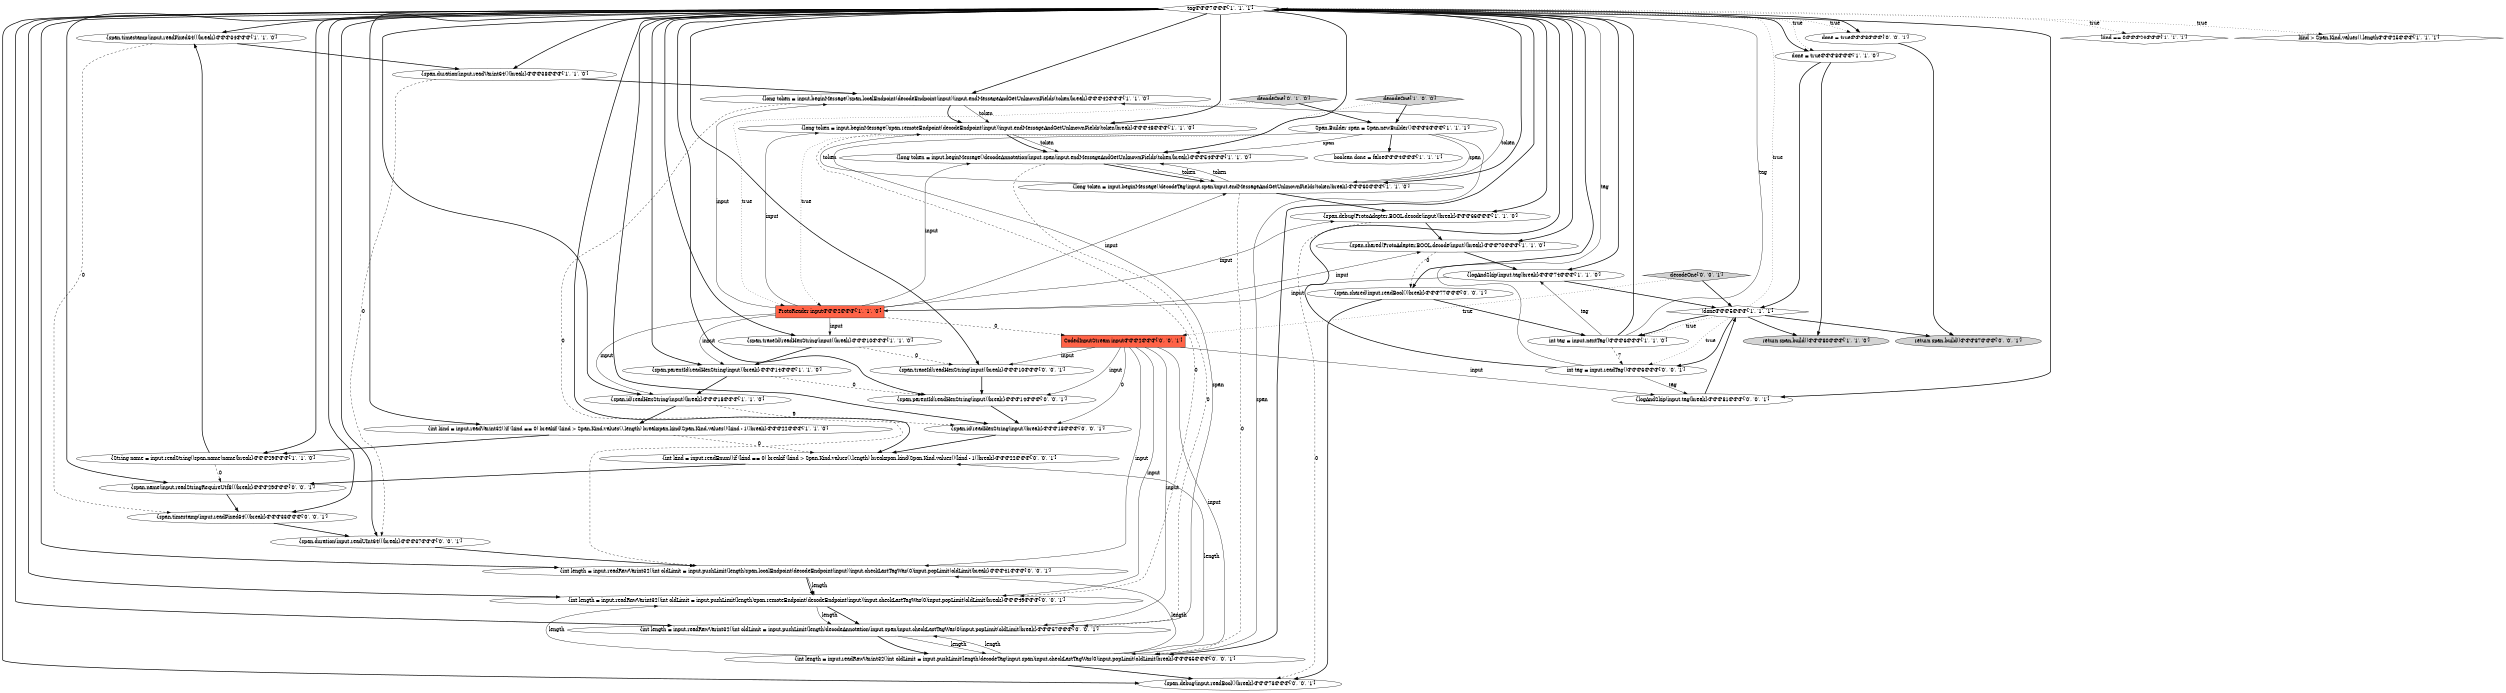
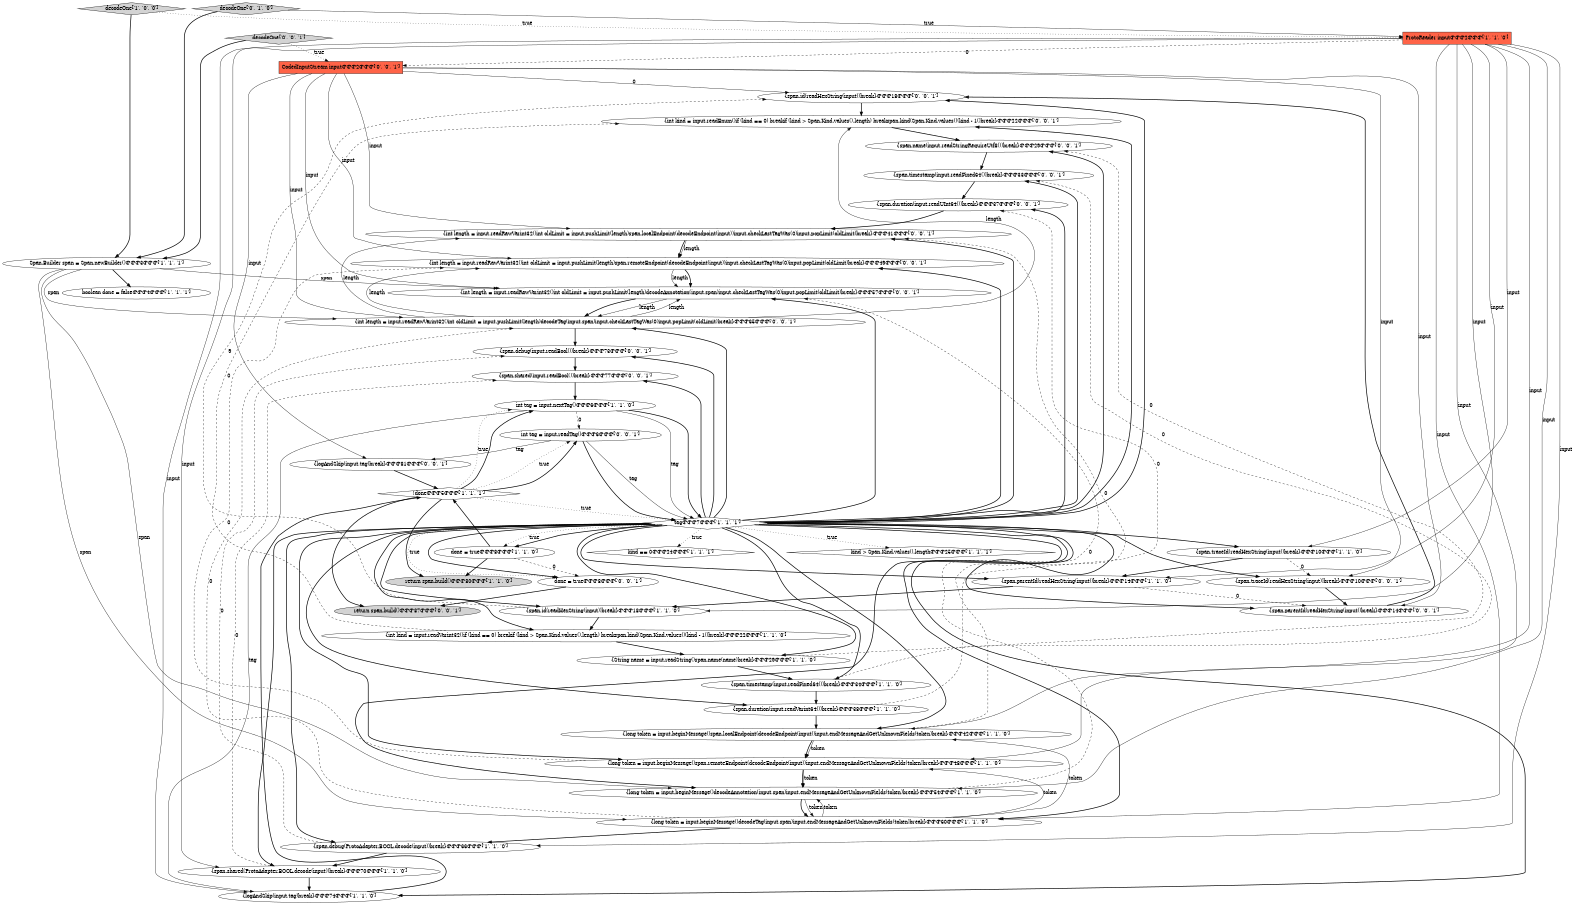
edge "tag@@@7@@@['1', '1', '1']" -> "{logAndSkip(input,tag)break}@@@81@@@['0', '0', '1']": removed
edge "decodeOne['0', '1', '0']" -> "ProtoReader input@@@2@@@['1', '1', '0']": style dotted -> solid
edge "decodeOne['0', '0', '1']" -> "!done@@@5@@@['1', '1', '1']": now "decodeOne['0', '0', '1']" -> "Span.Builder span = Span.newBuilder()@@@3@@@['1', '1', '1']"
edge "{logAndSkip(input,tag)break}@@@74@@@['1', '1', '0']" -> "ProtoReader input@@@2@@@['1', '1', '0']": reversed
edge "int tag = input.nextTag()@@@6@@@['1', '1', '0']" -> "int tag = input.readTag()@@@6@@@['0', '0', '1']": label "7" -> "0"
edge "{span.shared(input.readBool())break}@@@77@@@['0', '0', '1']" -> "{span.debug(input.readBool())break}@@@73@@@['0', '0', '1']": reversed
edge "done = true@@@8@@@['1', '1', '0']" -> "done = true@@@8@@@['0', '0', '1']": added, label "0"
